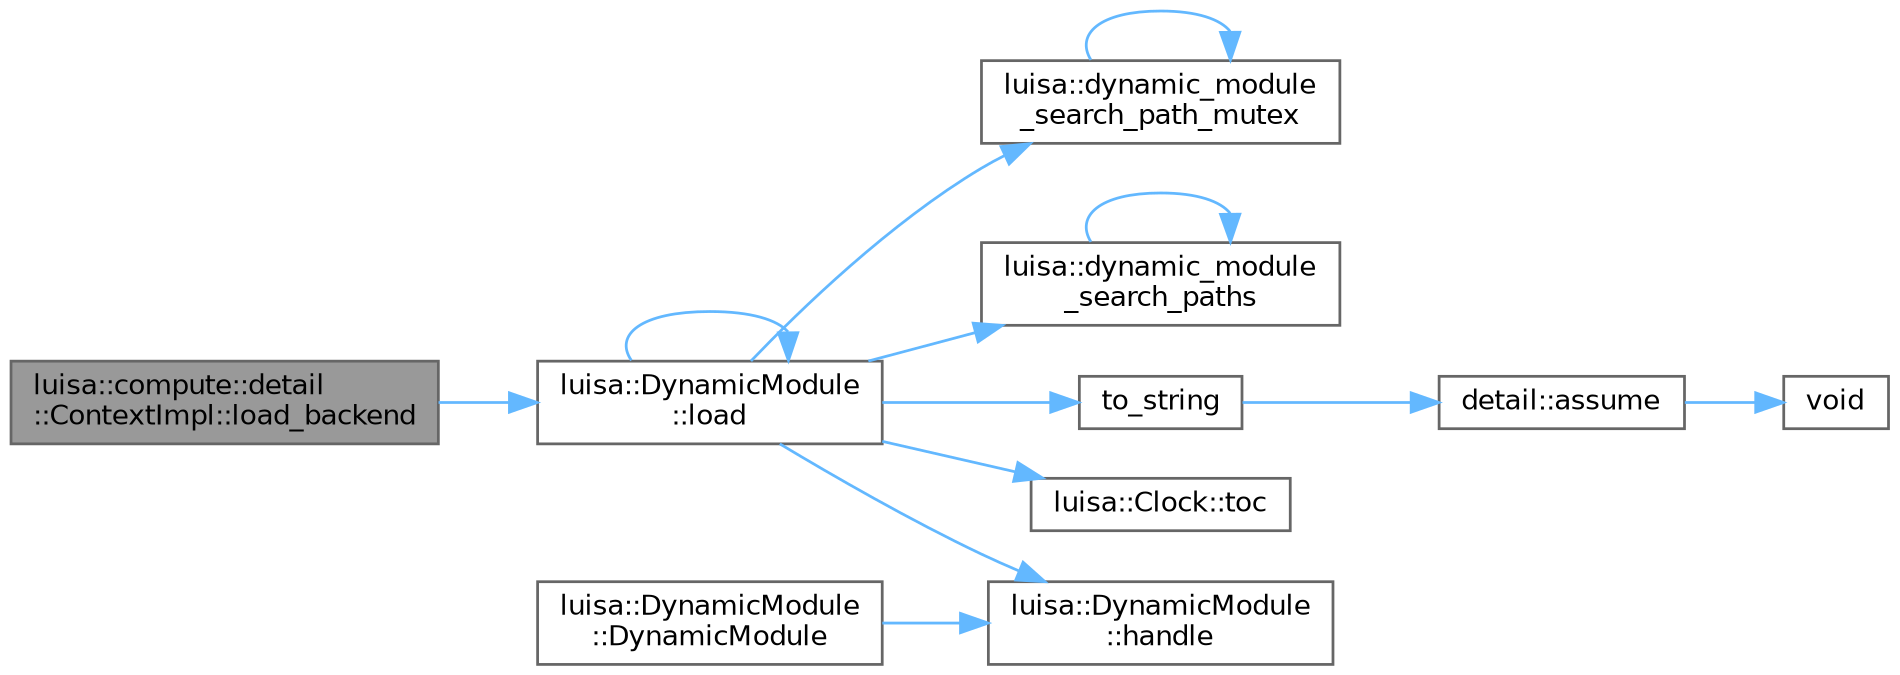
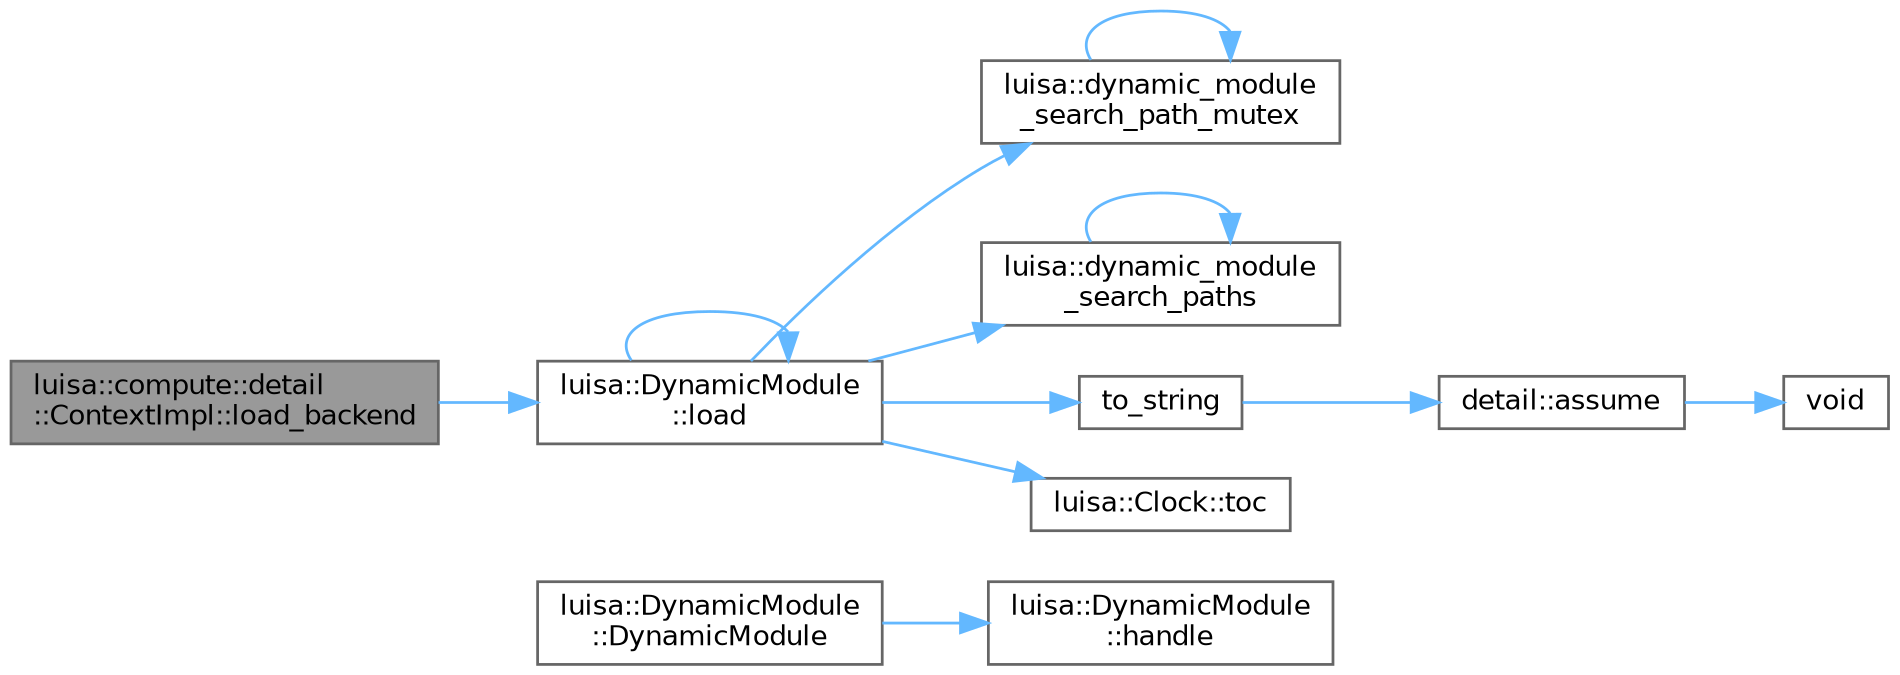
edge "luisa::DynamicModule ::load" -> "luisa::DynamicModule ::handle": removed
